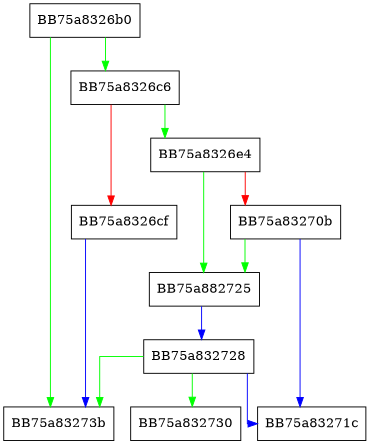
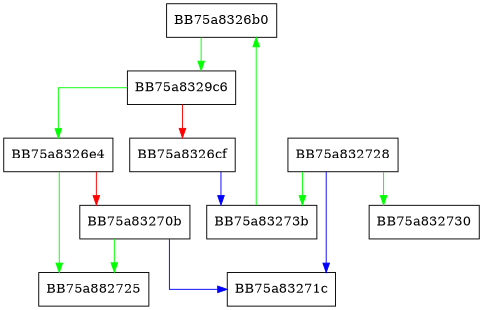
node "BB75a8326c6": label "BB75a8326c6" -> "BB75a8329c6"
edge "BB75a8326b0" -> "BB75a83273b": reversed
edge "BB75a882725" -> "BB75a832728": removed
